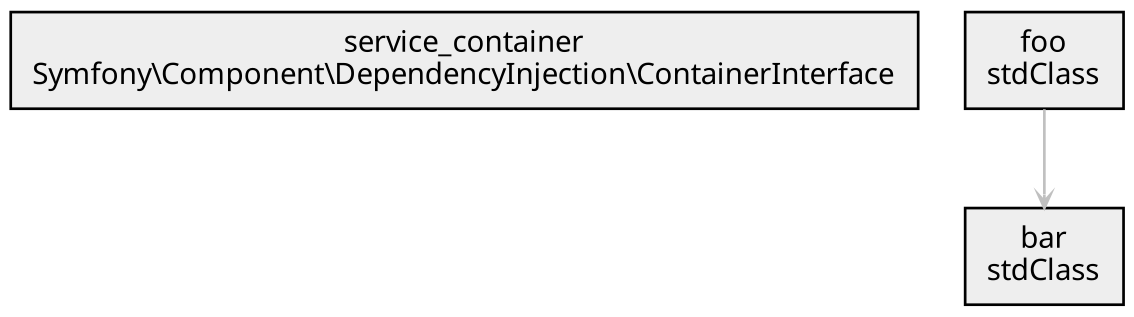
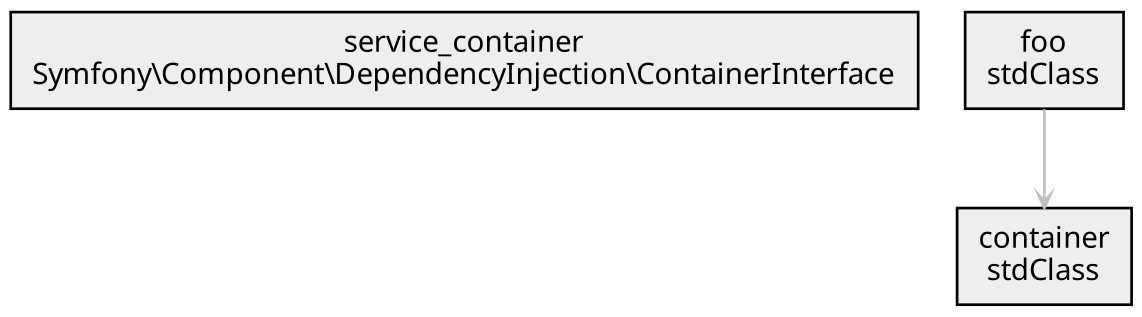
node "bar stdClass": label "bar stdClass" -> "container stdClass"
